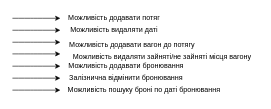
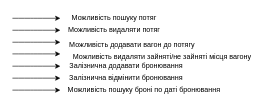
node "Можливість додавати потяг": label "Можливість додавати потяг" -> "Можливість пошуку потяг"
node "Можливість видаляти даті": label "Можливість видаляти даті" -> "Можливість видаляти потяг"
node "Можливість додавати бронювання": label "Можливість додавати бронювання" -> "Залізнична додавати бронювання"
